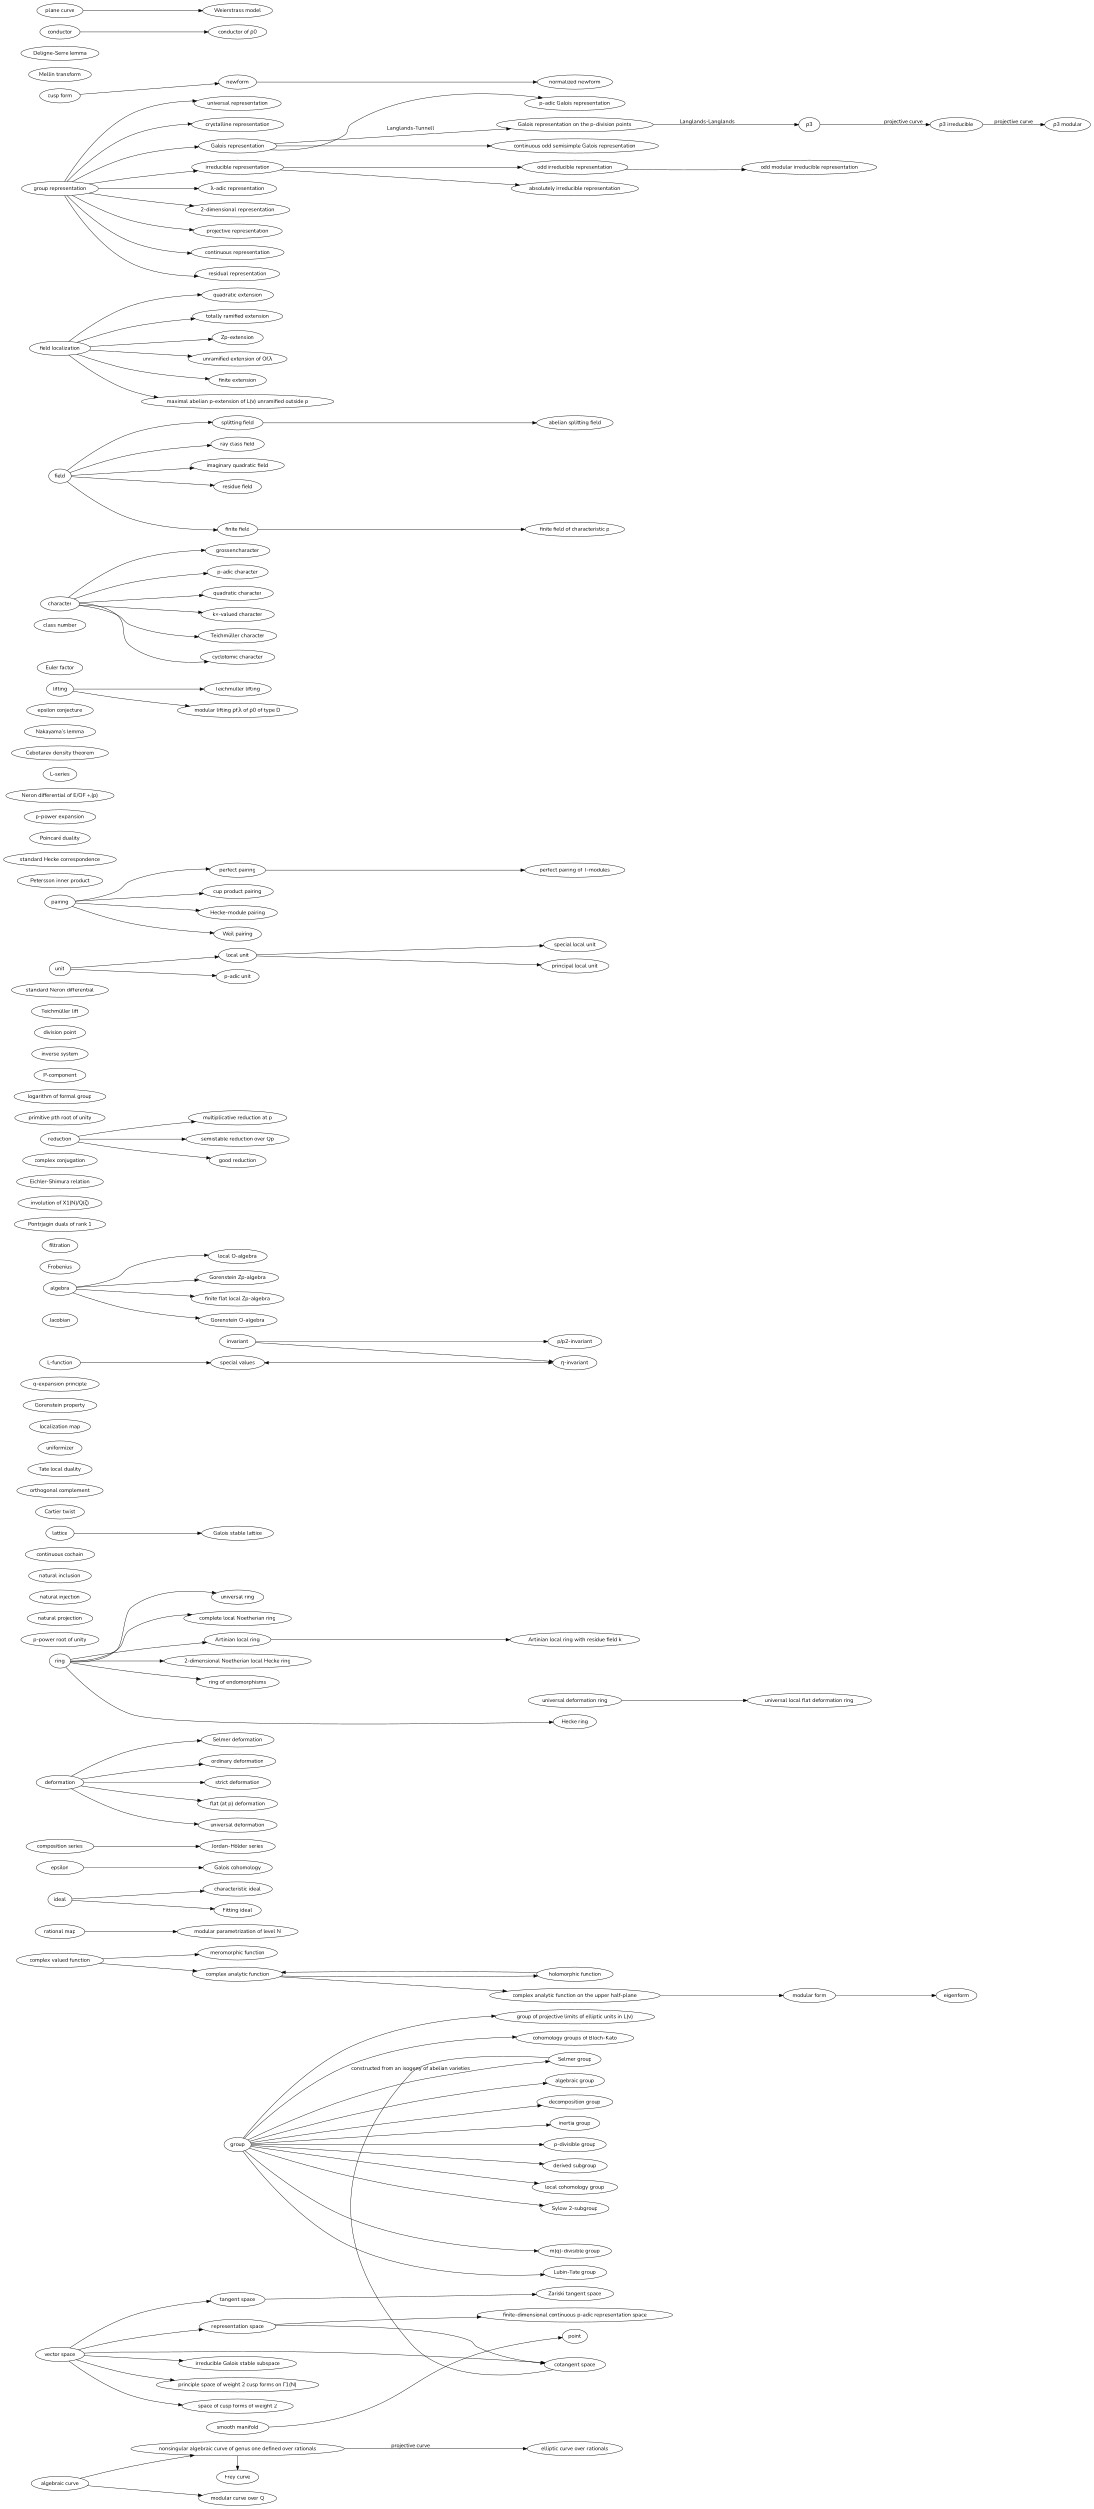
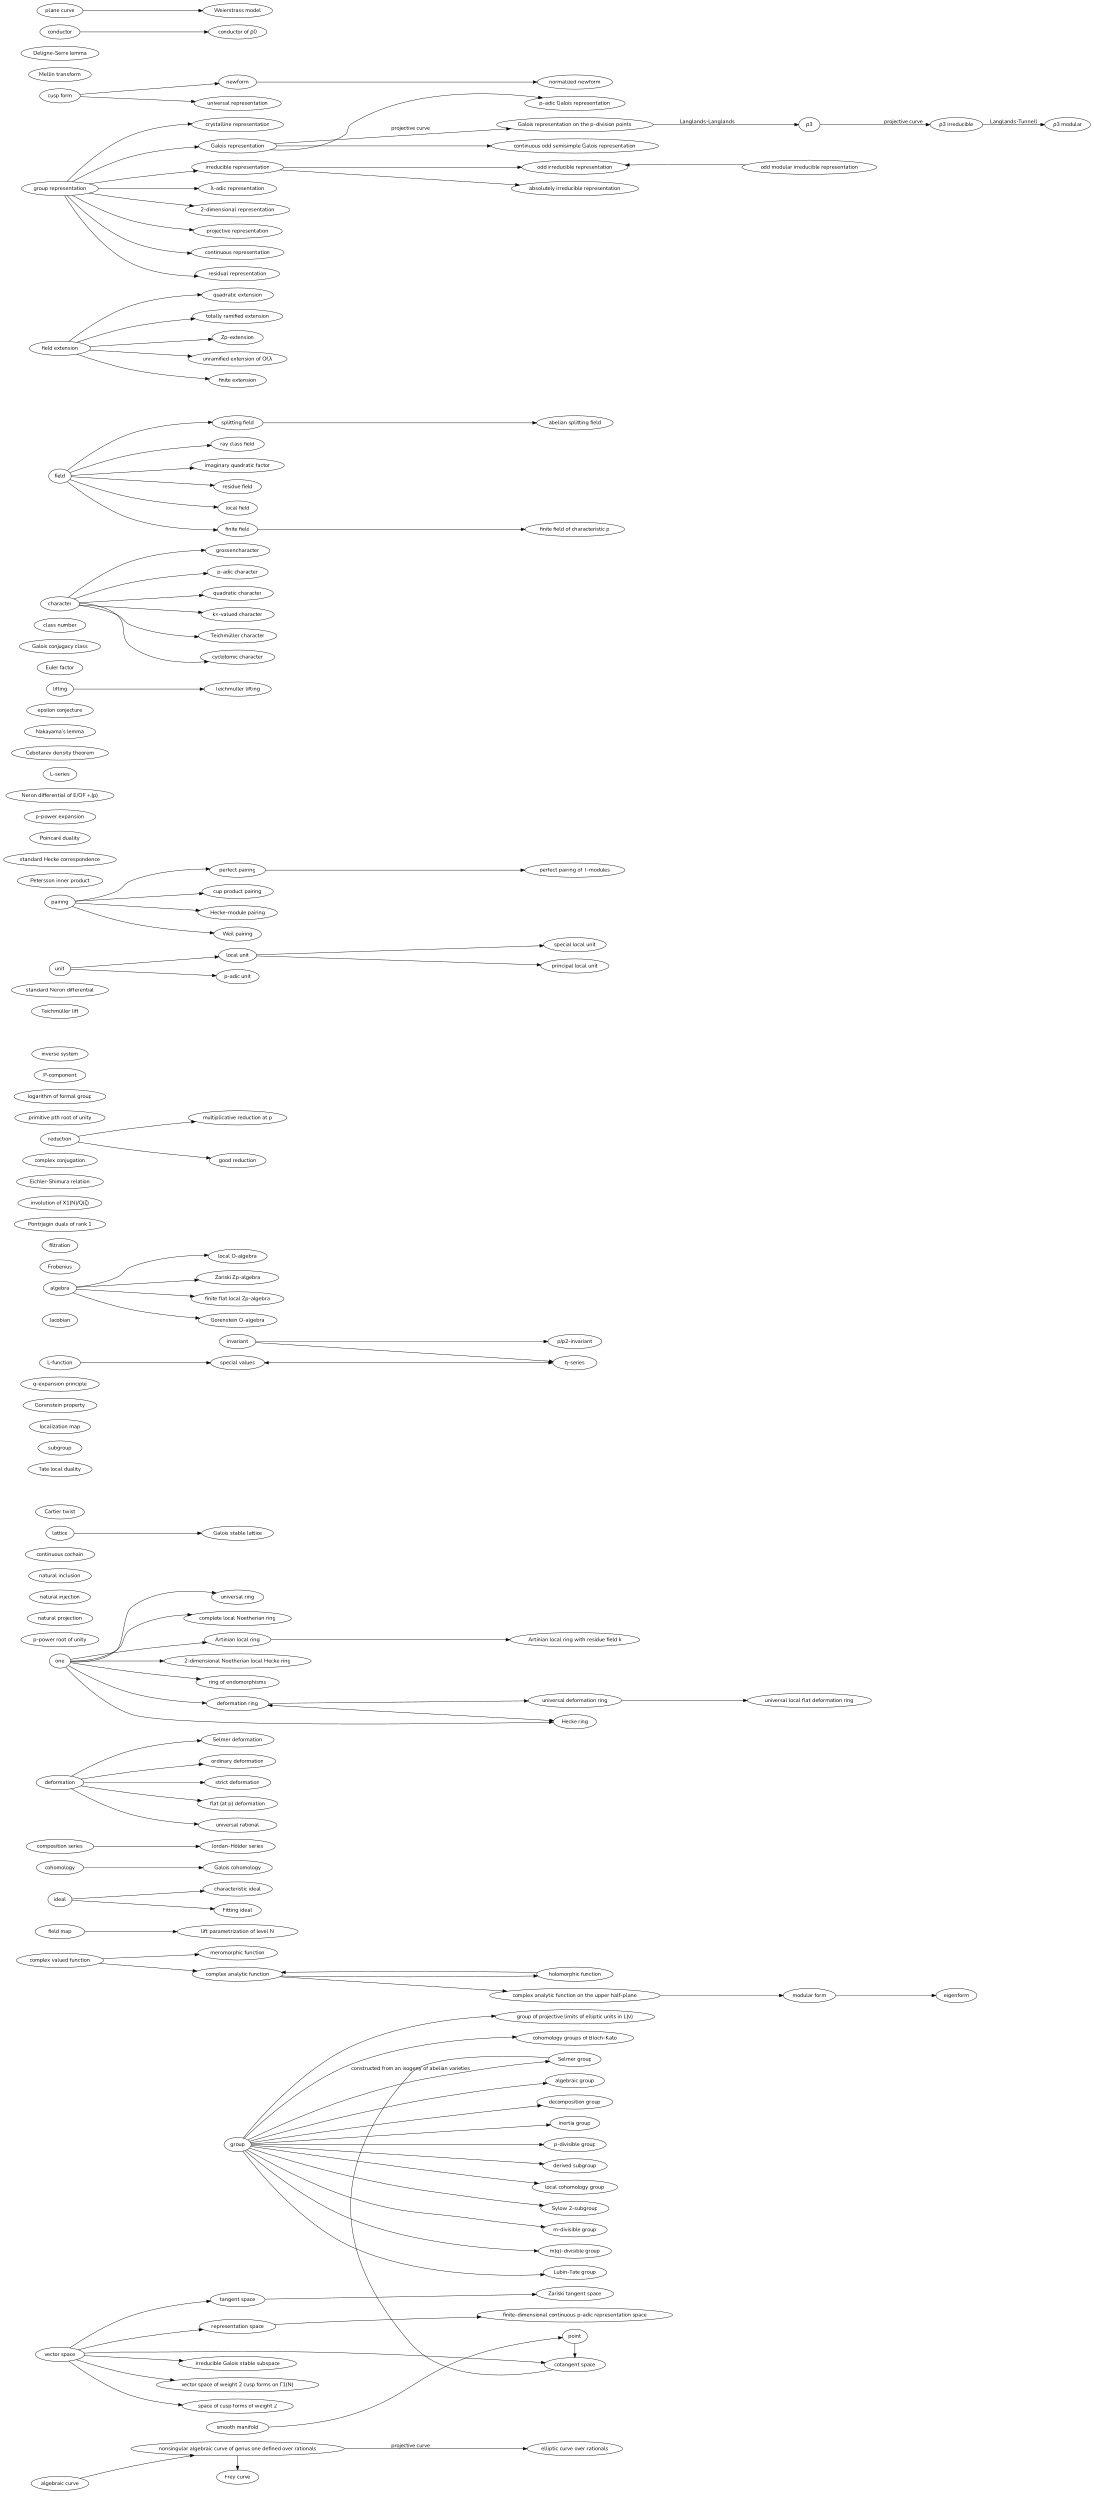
edge "group representation" -> "universal representation": now "cusp form" -> "universal representation"
edge "ρ3 irreducible" -> "ρ3 modular": label "projective curve" -> "Langlands-Tunnell"
edge "Galois representation" -> "Galois representation on the p-division points": label "Langlands-Tunnell" -> "projective curve"
edge "odd irreducible representation" -> "odd modular irreducible representation": reversed
node "field localization": label "field localization" -> "field extension"
node "maximal abelian p-extension of L(ν) unramified outside p": removed
node "imaginary quadratic field": label "imaginary quadratic field" -> "imaginary quadratic factor"
node "local field": added
node "Galois conjugacy class": added
node "modular lifting ρf,λ of ρ0 of type D": removed
node "division point": removed
node "semistable reduction over Qp": removed
node "Gorenstein Zp-algebra": label "Gorenstein Zp-algebra" -> "Zariski Zp-algebra"
node "η-invariant": label "η-invariant" -> "η-series"
node "uniformizer": label "uniformizer" -> "subgroup"
node "orthogonal complement": removed
node "ring": label "ring" -> "one"
node "deformation ring": added
node "universal deformation": label "universal deformation" -> "universal rational"
node "epsilon": label "epsilon" -> "cohomology"
node "rational map": label "rational map" -> "field map"
node "modular parametrization of level N": label "modular parametrization of level N" -> "lift parametrization of level N"
node "m-divisible group": added
edge "representation space" -> "cotangent space": now "point" -> "cotangent space"
node "principle space of weight 2 cusp forms on Γ1(N)": label "principle space of weight 2 cusp forms on Γ1(N)" -> "vector space of weight 2 cusp forms on Γ1(N)"
node "modular curve over Q": removed
